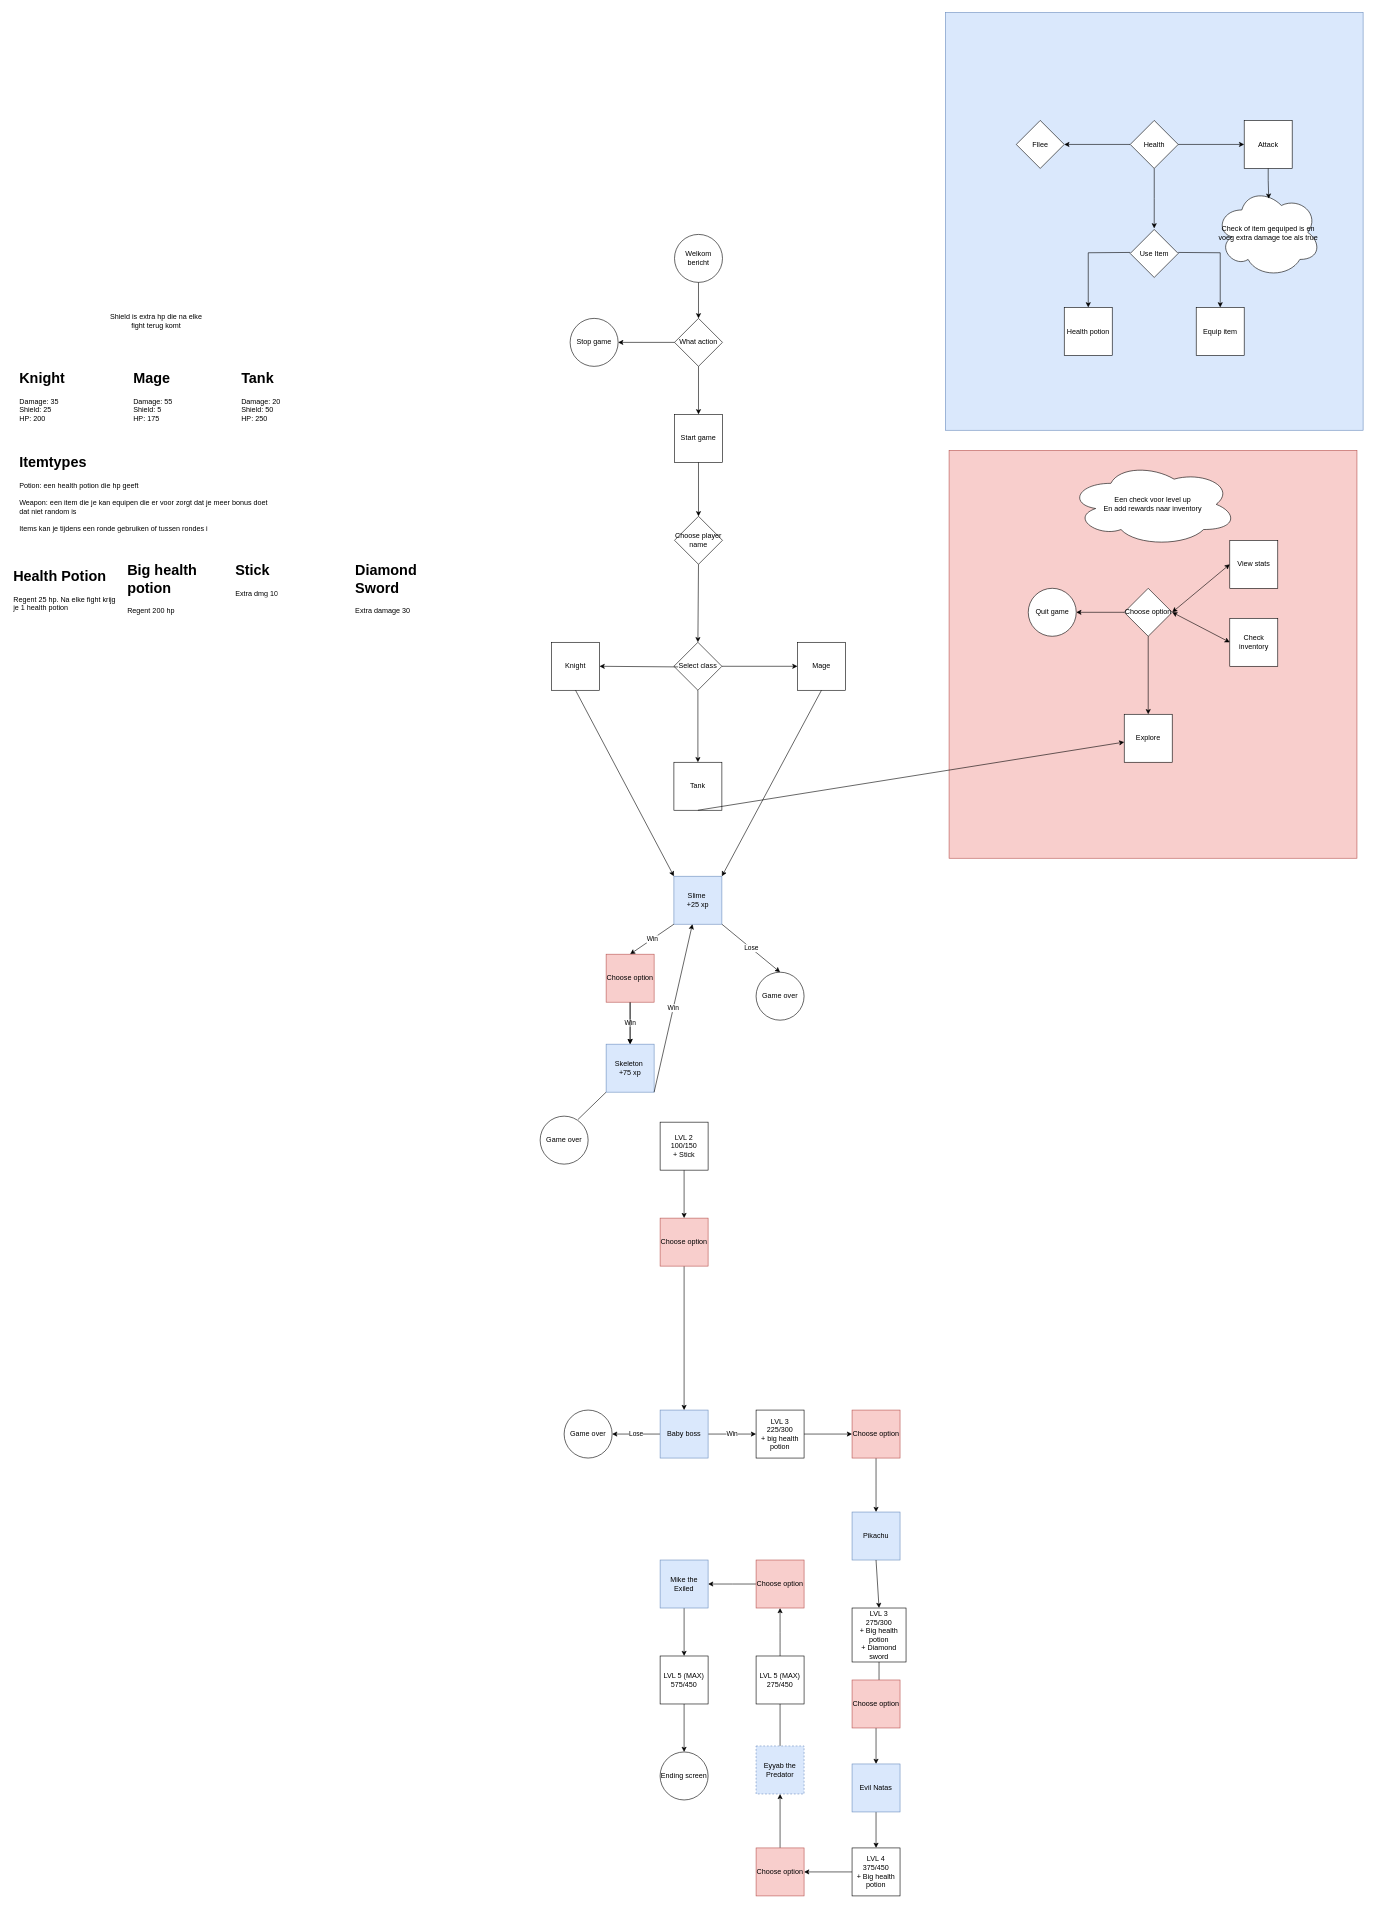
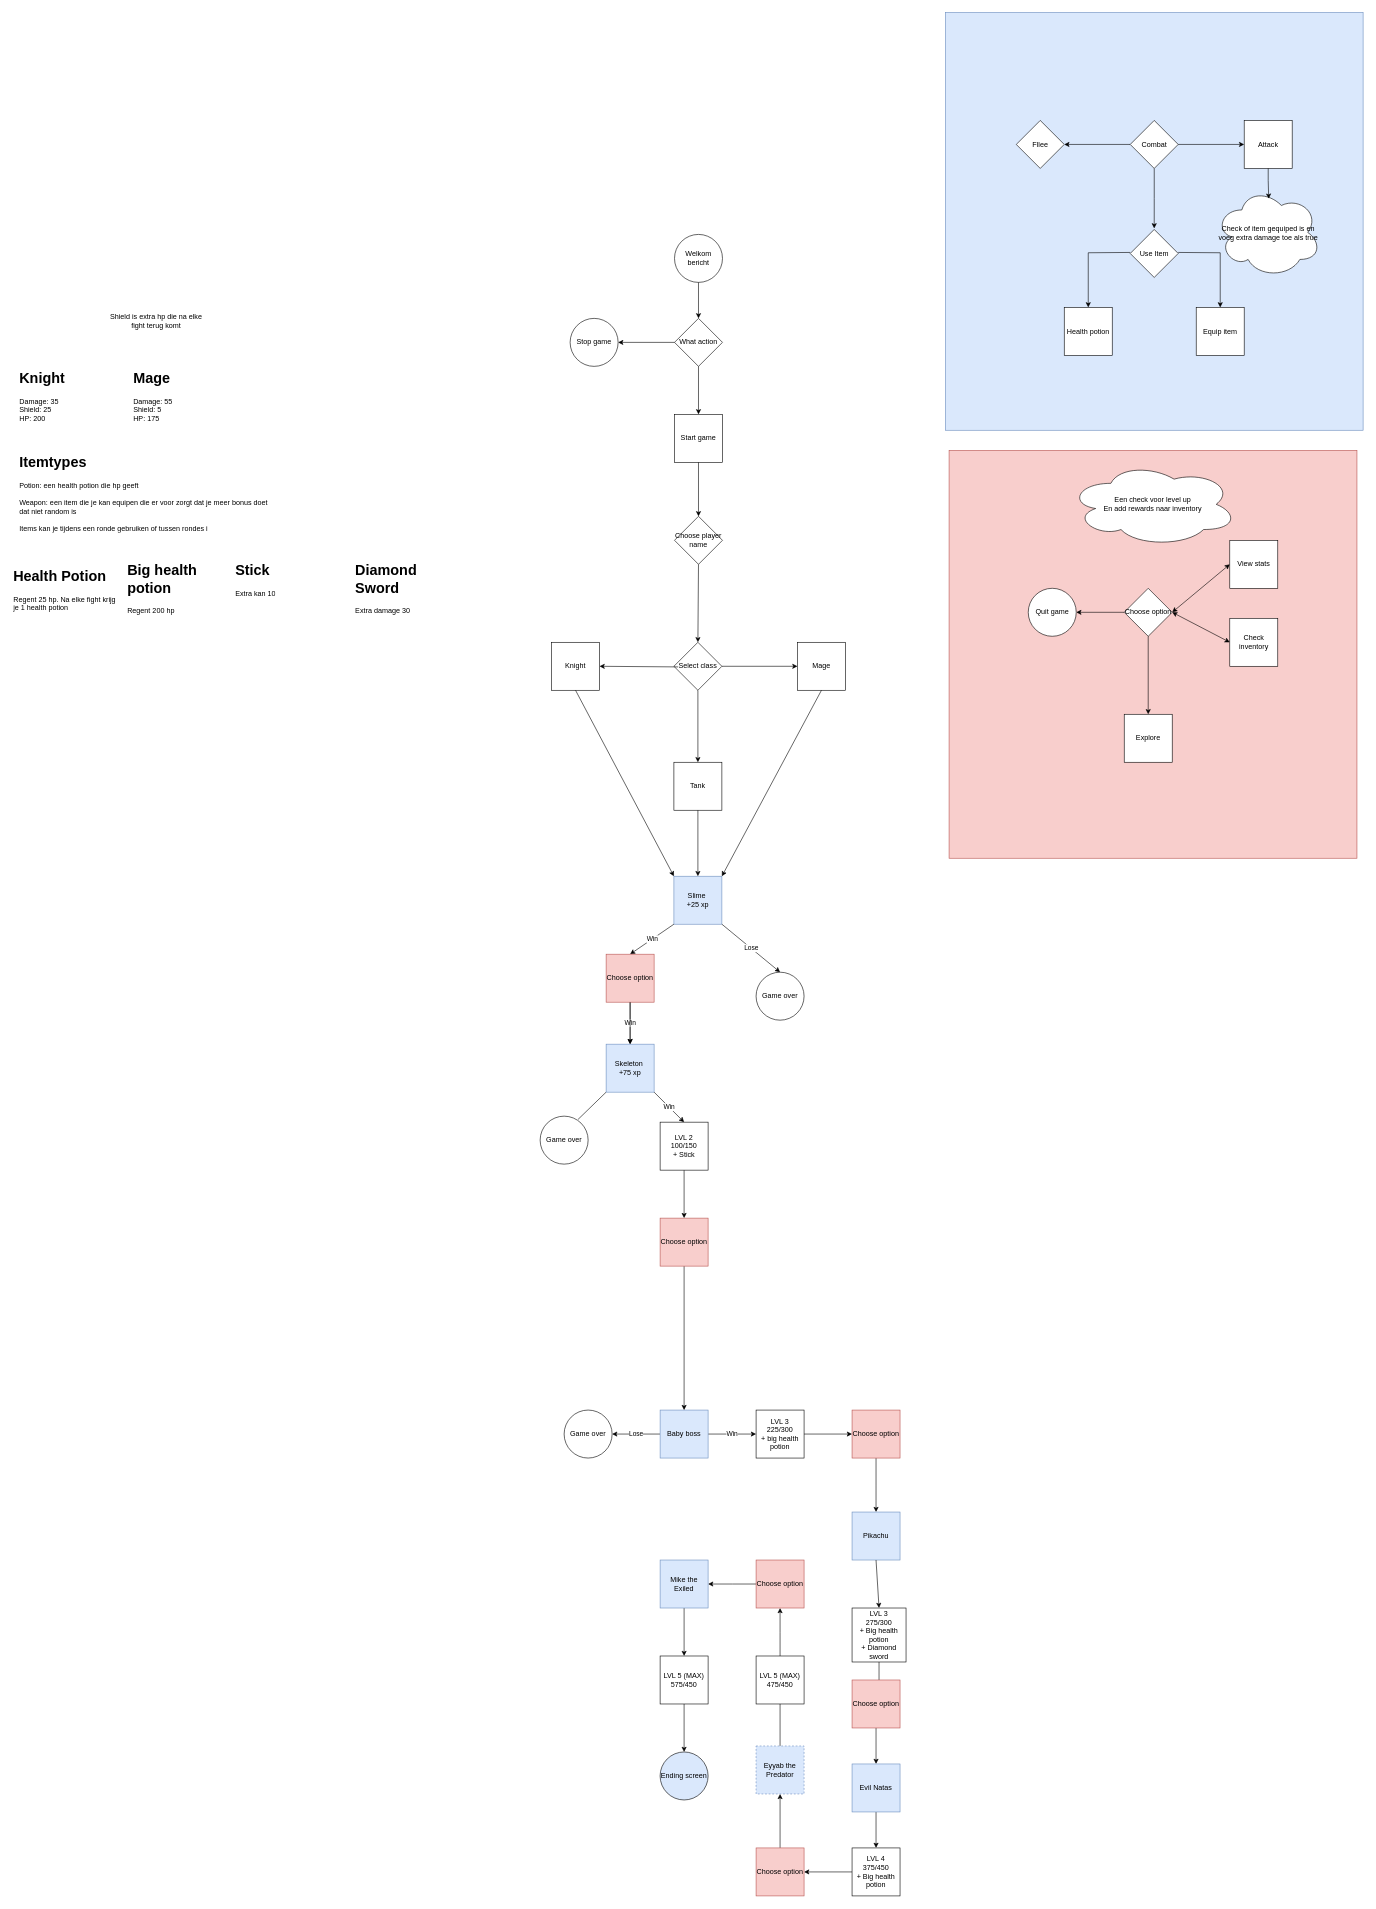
node "Health": label "Health" -> "Combat"
node "Tank Damage: 20 Shield: 50 HP: 250": removed
node "Stick Extra dmg 10": label "Stick Extra dmg 10" -> "Stick Extra kan 10"
edge "Tank" -> "Explore": now "Tank" -> "Slime +25 xp"
edge "Skeleton +75 xp" -> "Slime +25 xp": now "Skeleton +75 xp" -> "LVL 2 100/150 + Stick"
node "LVL 5 (MAX) 275/450": label "LVL 5 (MAX) 275/450" -> "LVL 5 (MAX) 475/450"
node "Ending screen": fillcolor #ffffff -> #dae8fc
